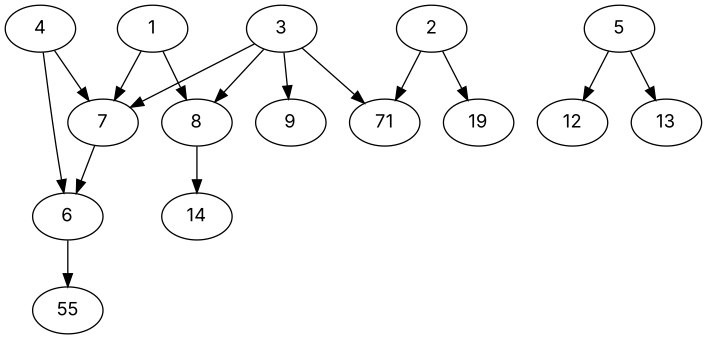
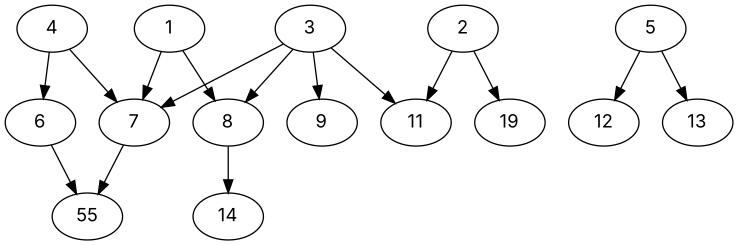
node "71": label "71" -> "11"
edge "7" -> "6": now "7" -> "55"
